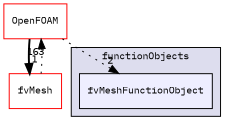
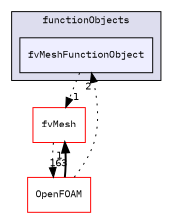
edge "fvMeshFunctionObject" -> "fvMesh": added
